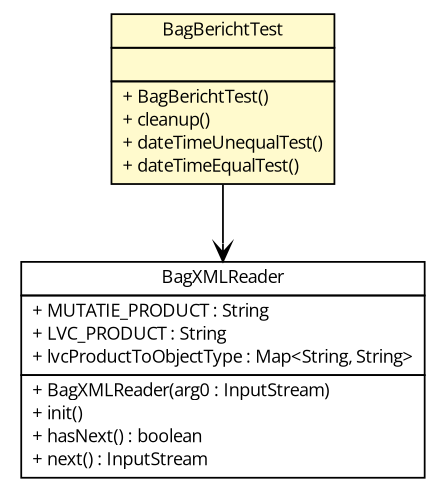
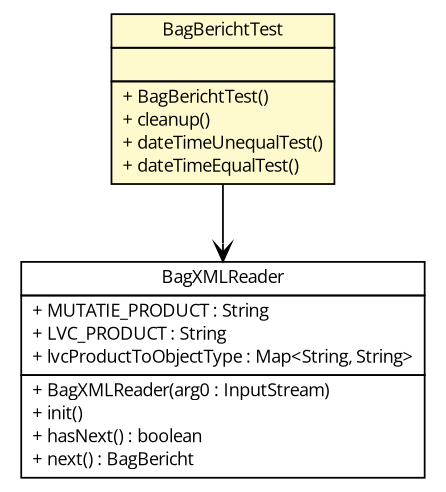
node "BagXMLReader": text "+ next() : InputStream" -> "+ next() : BagBericht"
